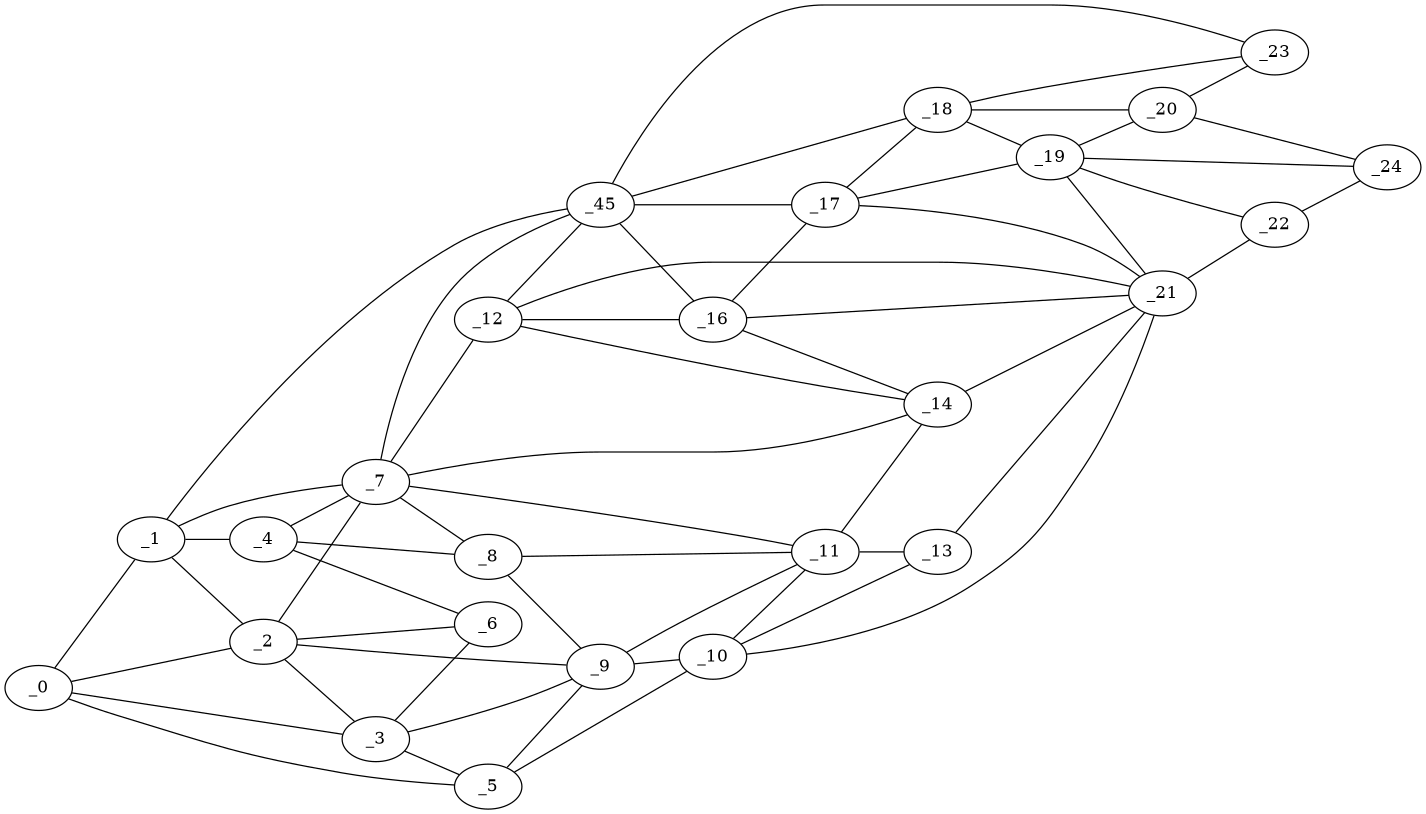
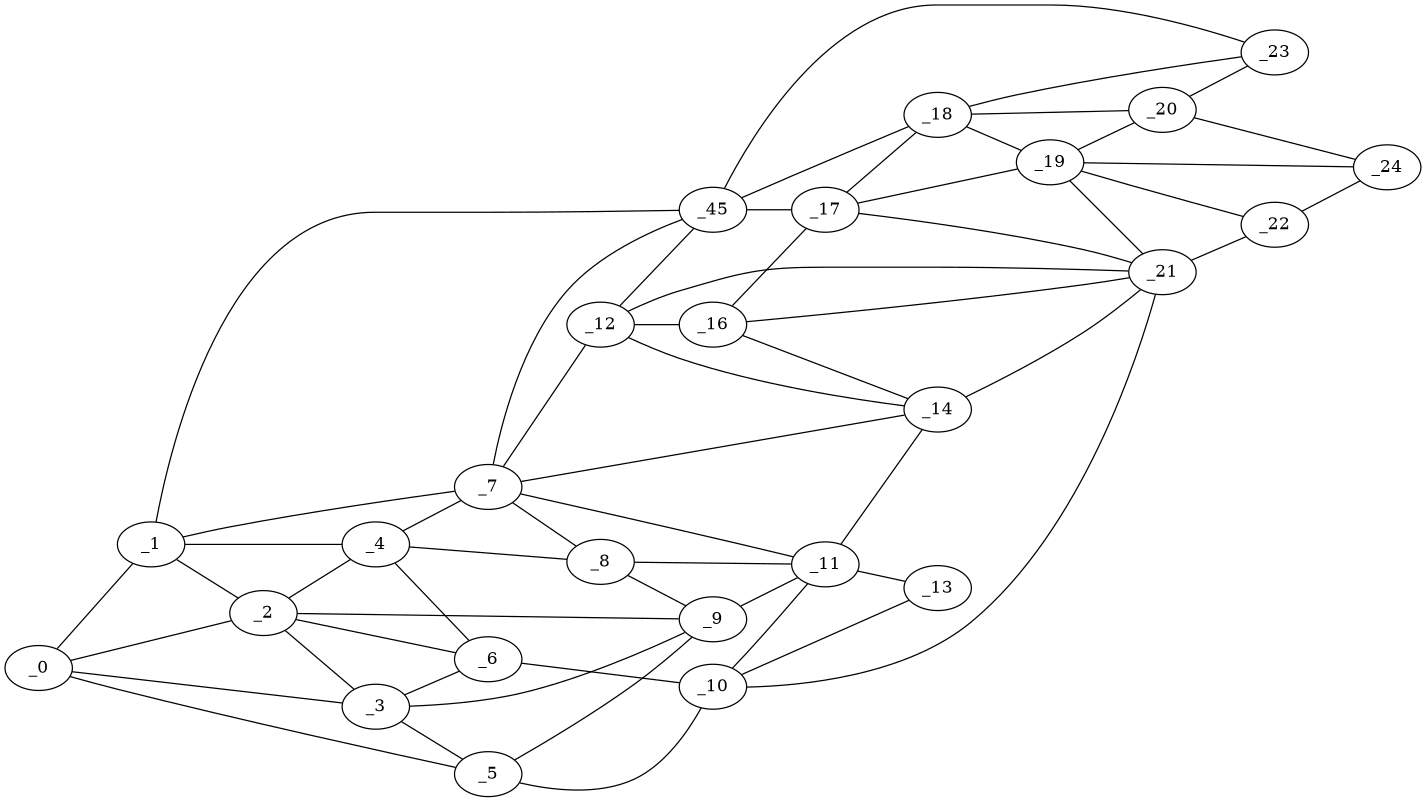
edge "_45" -- "_16": removed
edge "_21" -- "_13": removed
edge "_7" -- "_2": now "_4" -- "_2"
edge "_10" -- "_9": now "_10" -- "_6"
